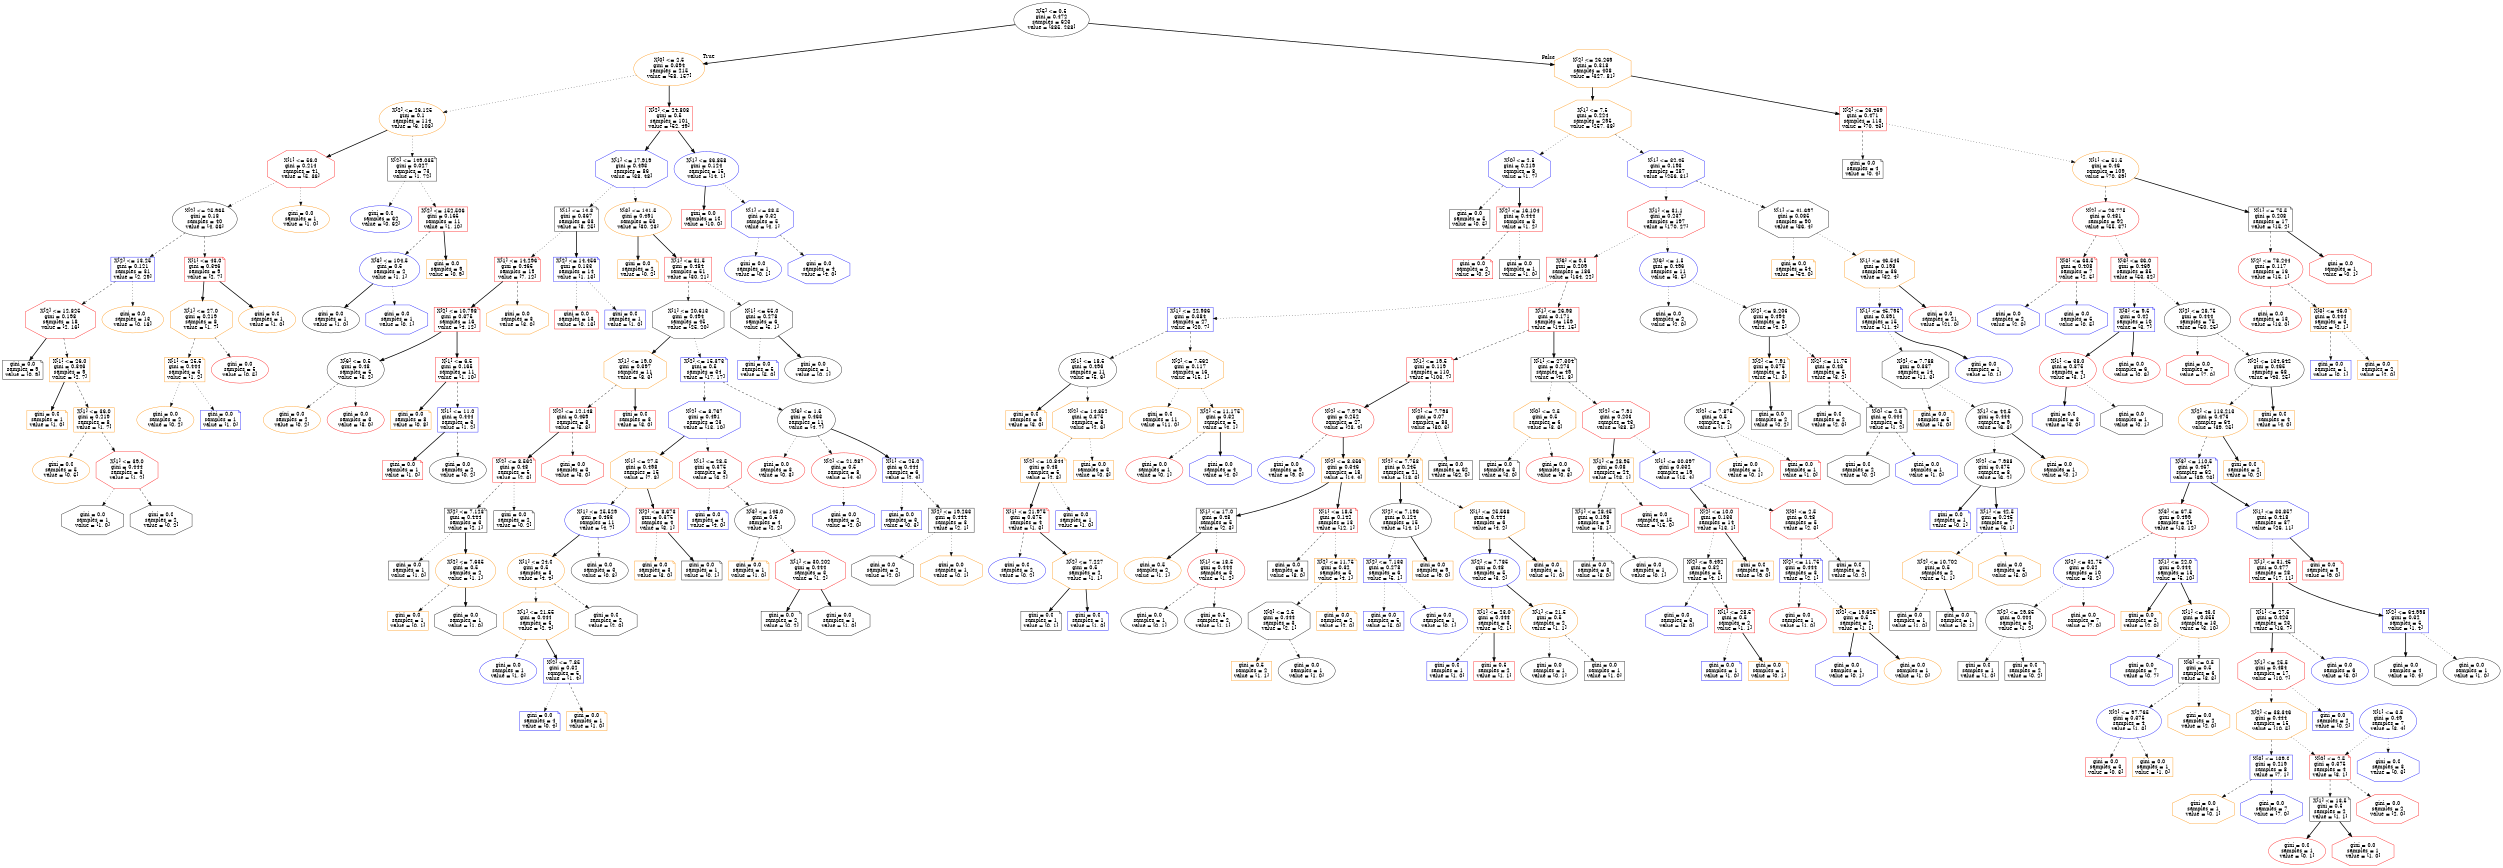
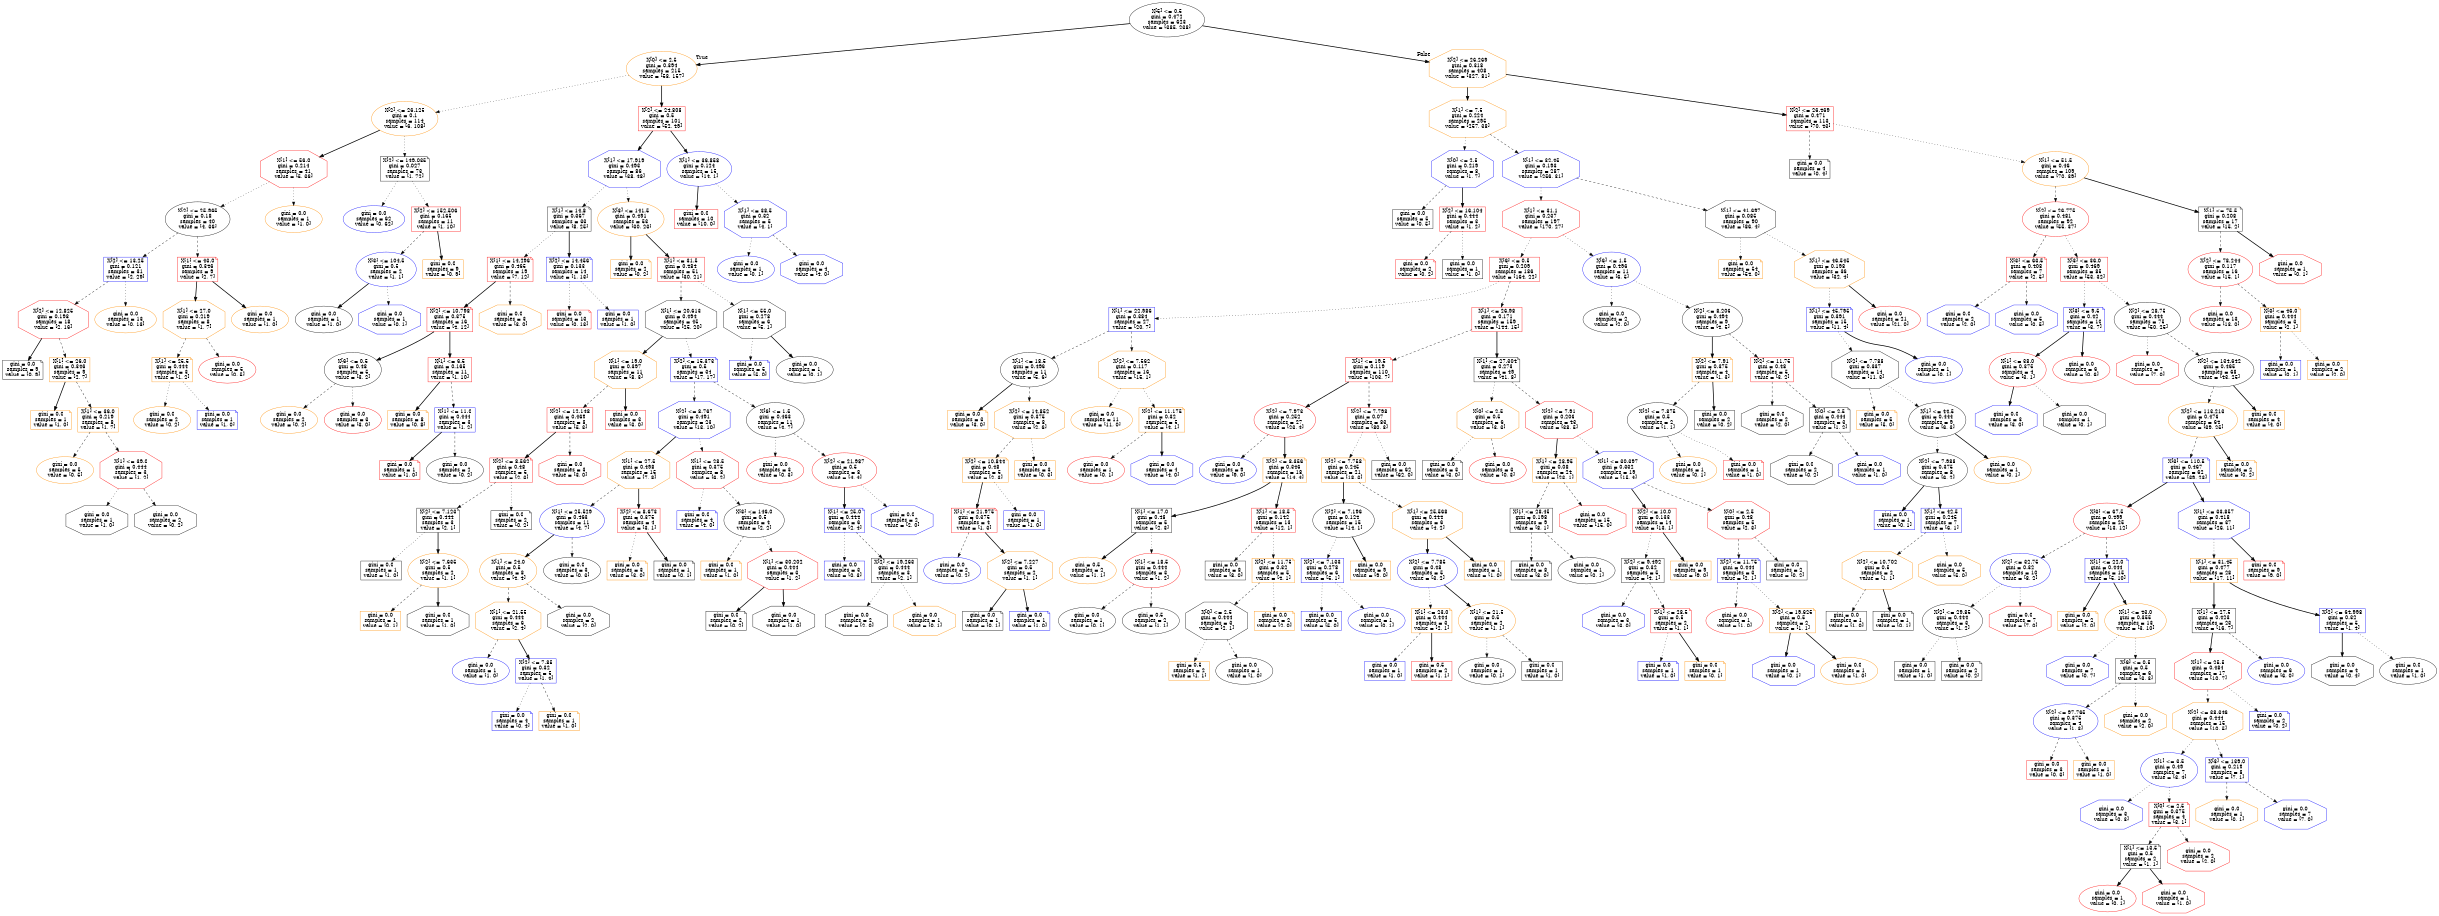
edge "X[6] <= 1.5 gini = 0.463 samples = 11 value = [4, 7]" -> "X[1] <= 25.0 gini = 0.444 samples = 6 value = [2, 4]": now "X[2] <= 21.987 gini = 0.5 samples = 8 value = [4, 4]" -> "X[1] <= 25.0 gini = 0.444 samples = 6 value = [2, 4]"
node "X[1] <= 31.45 gini = 0.477 samples = 28 value = [17, 11]": color red -> darkorange
edge "X[2] <= 38.346 gini = 0.444 samples = 15 value = [10, 5]" -> "X[0] <= 2.5 gini = 0.375 samples = 4 value = [3, 1]": now "X[2] <= 38.346 gini = 0.444 samples = 15 value = [10, 5]" -> "X[1] <= 3.5 gini = 0.49 samples = 7 value = [3, 4]"
